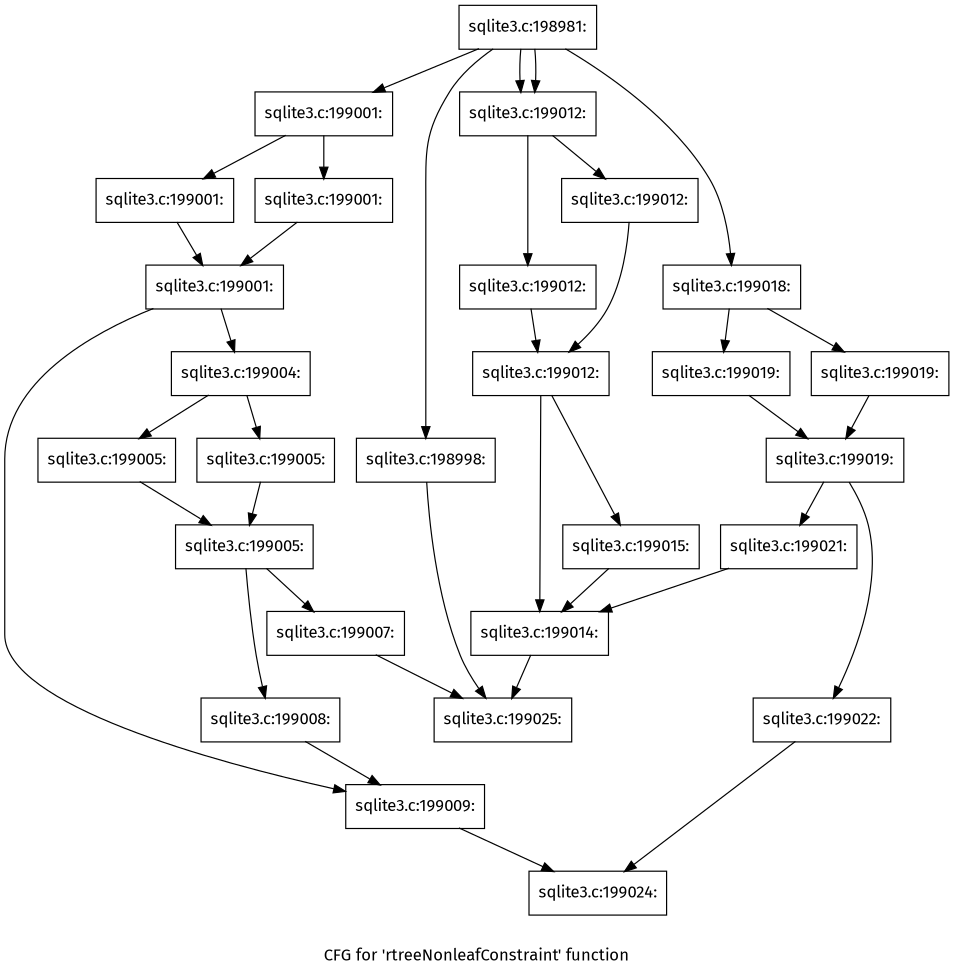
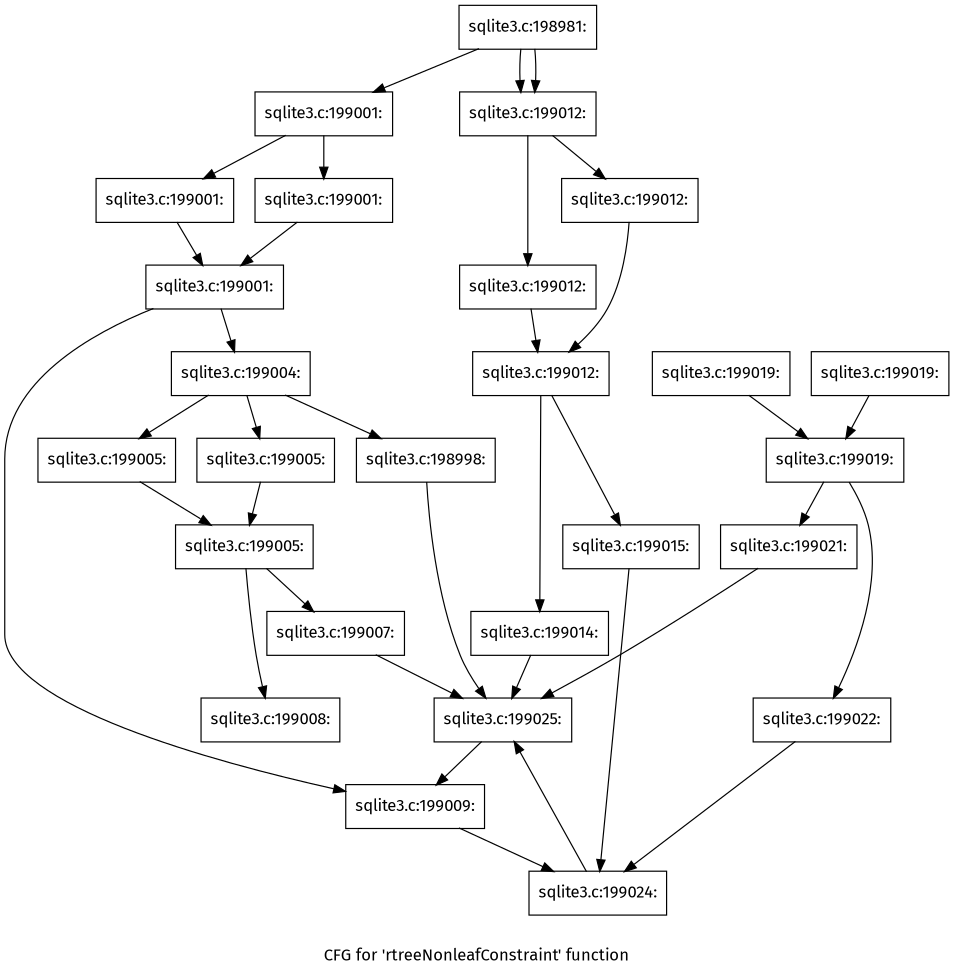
edge "sqlite3.c:198981:" -> "sqlite3.c:198998:": now "sqlite3.c:199004:" -> "sqlite3.c:198998:"
node "sqlite3.c:199018:": removed
edge "sqlite3.c:199015:" -> "sqlite3.c:199014:": now "sqlite3.c:199015:" -> "sqlite3.c:199024:"
edge "sqlite3.c:199021:" -> "sqlite3.c:199014:": now "sqlite3.c:199021:" -> "sqlite3.c:199025:"
edge "sqlite3.c:199008:" -> "sqlite3.c:199009:": now "sqlite3.c:199025:" -> "sqlite3.c:199009:"
edge "sqlite3.c:199024:" -> "sqlite3.c:199025:": added
